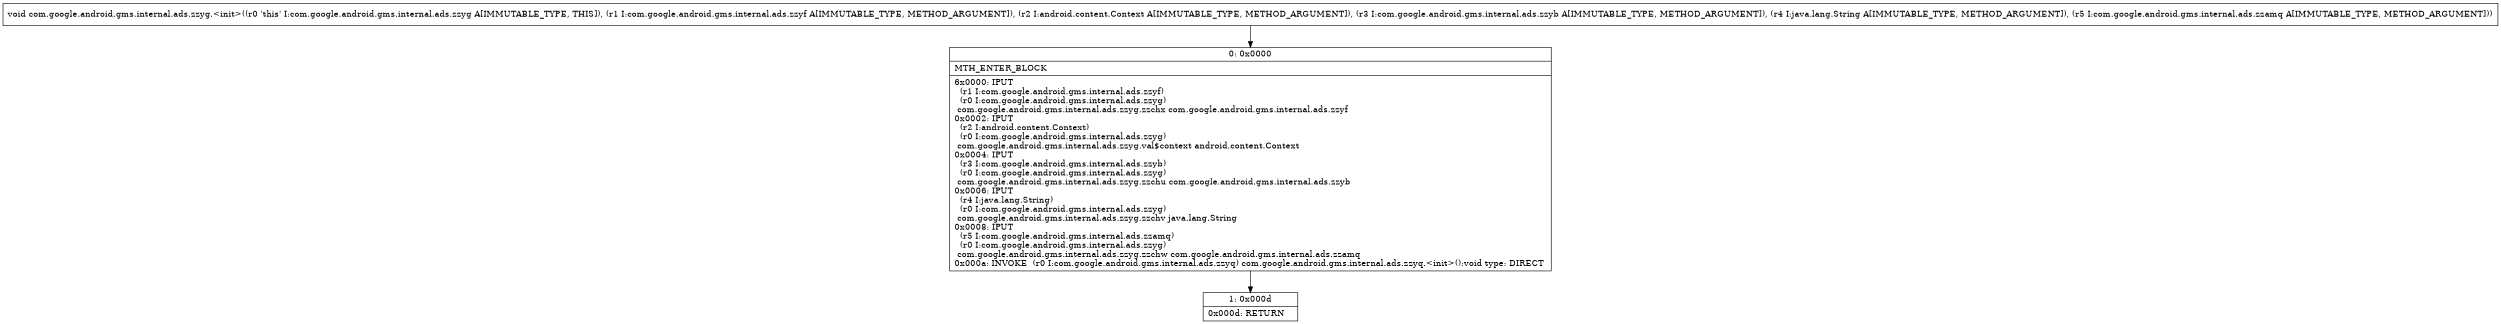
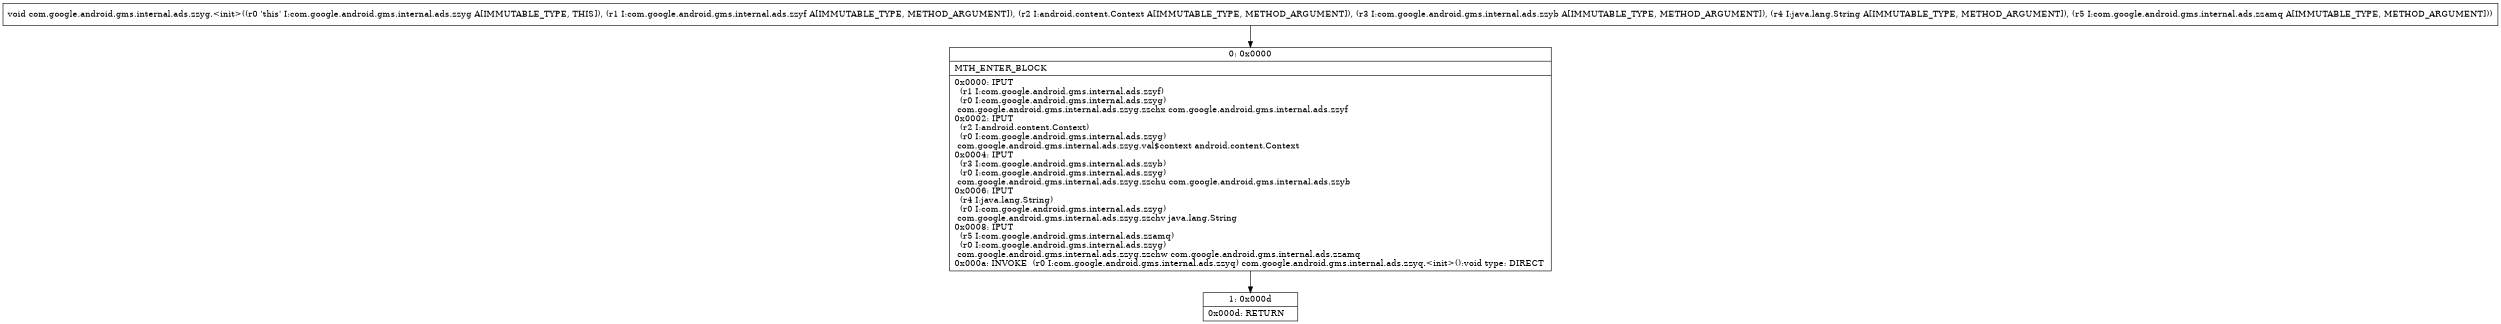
node "0: 0x0000": text "6x0000: IPUT" -> "0x0000: IPUT"
